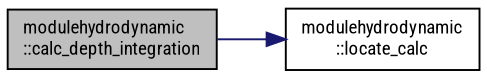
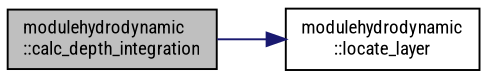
node "modulehydrodynamic ::locate_calc": label "modulehydrodynamic ::locate_calc" -> "modulehydrodynamic ::locate_layer"
